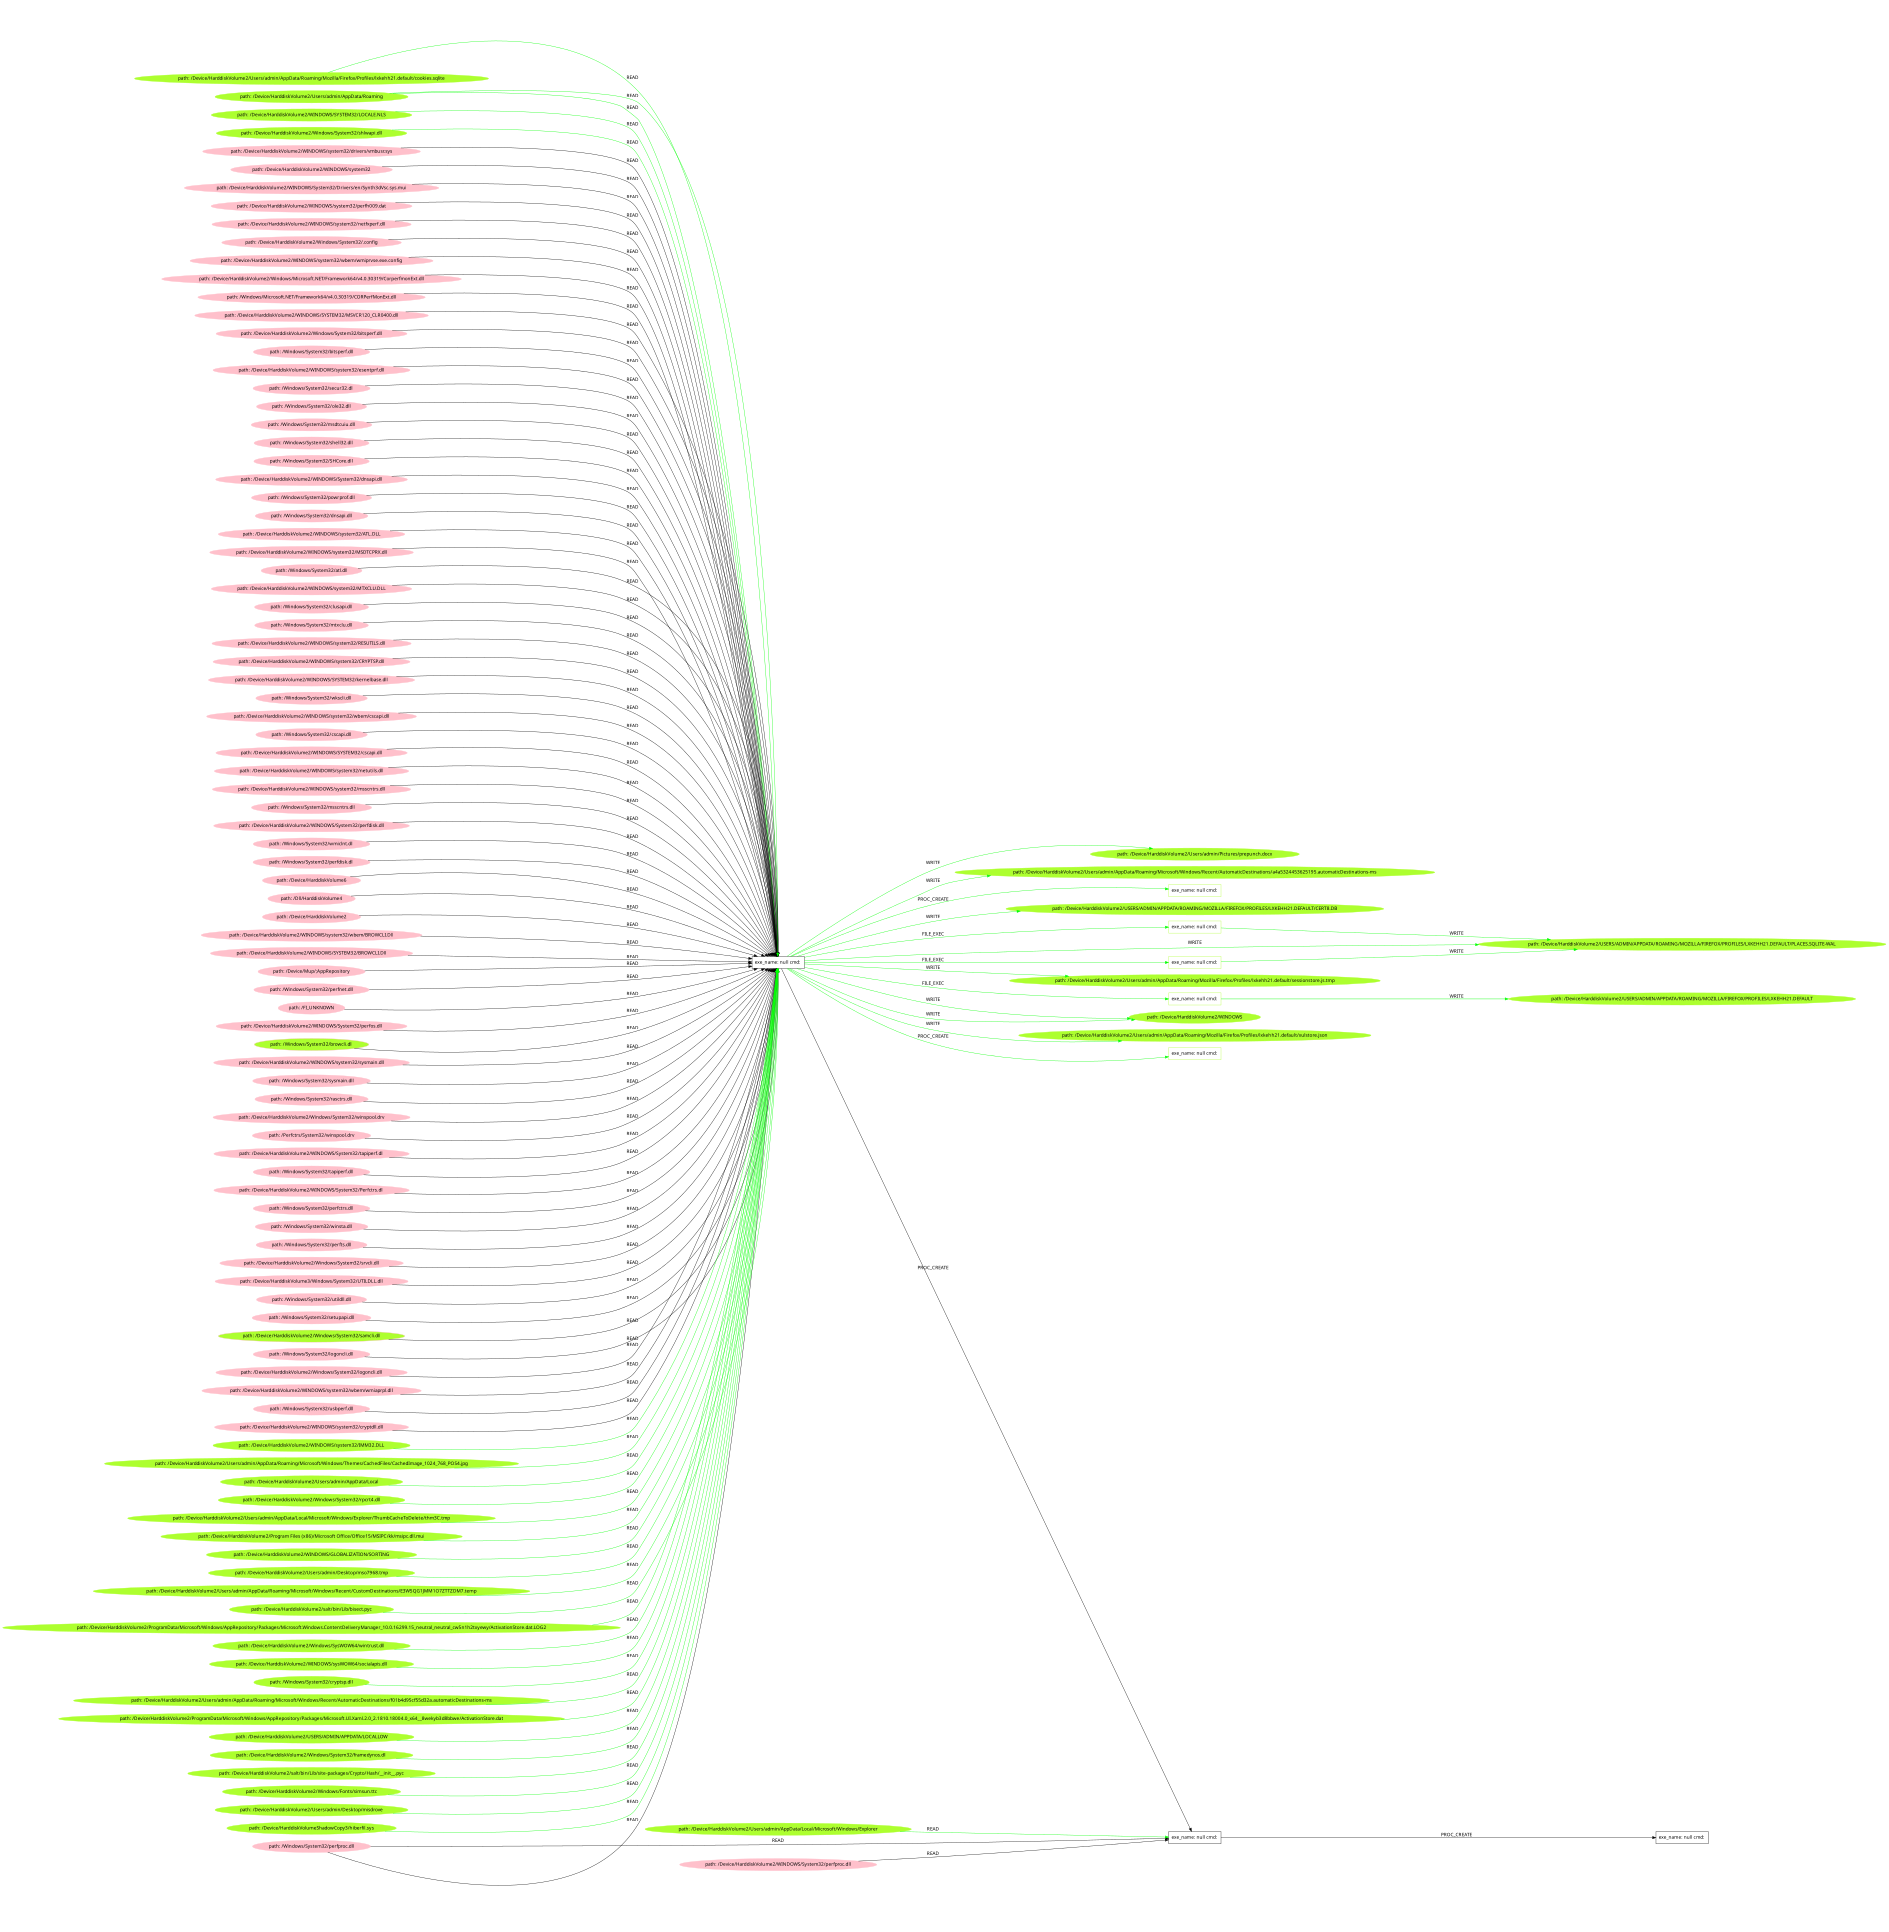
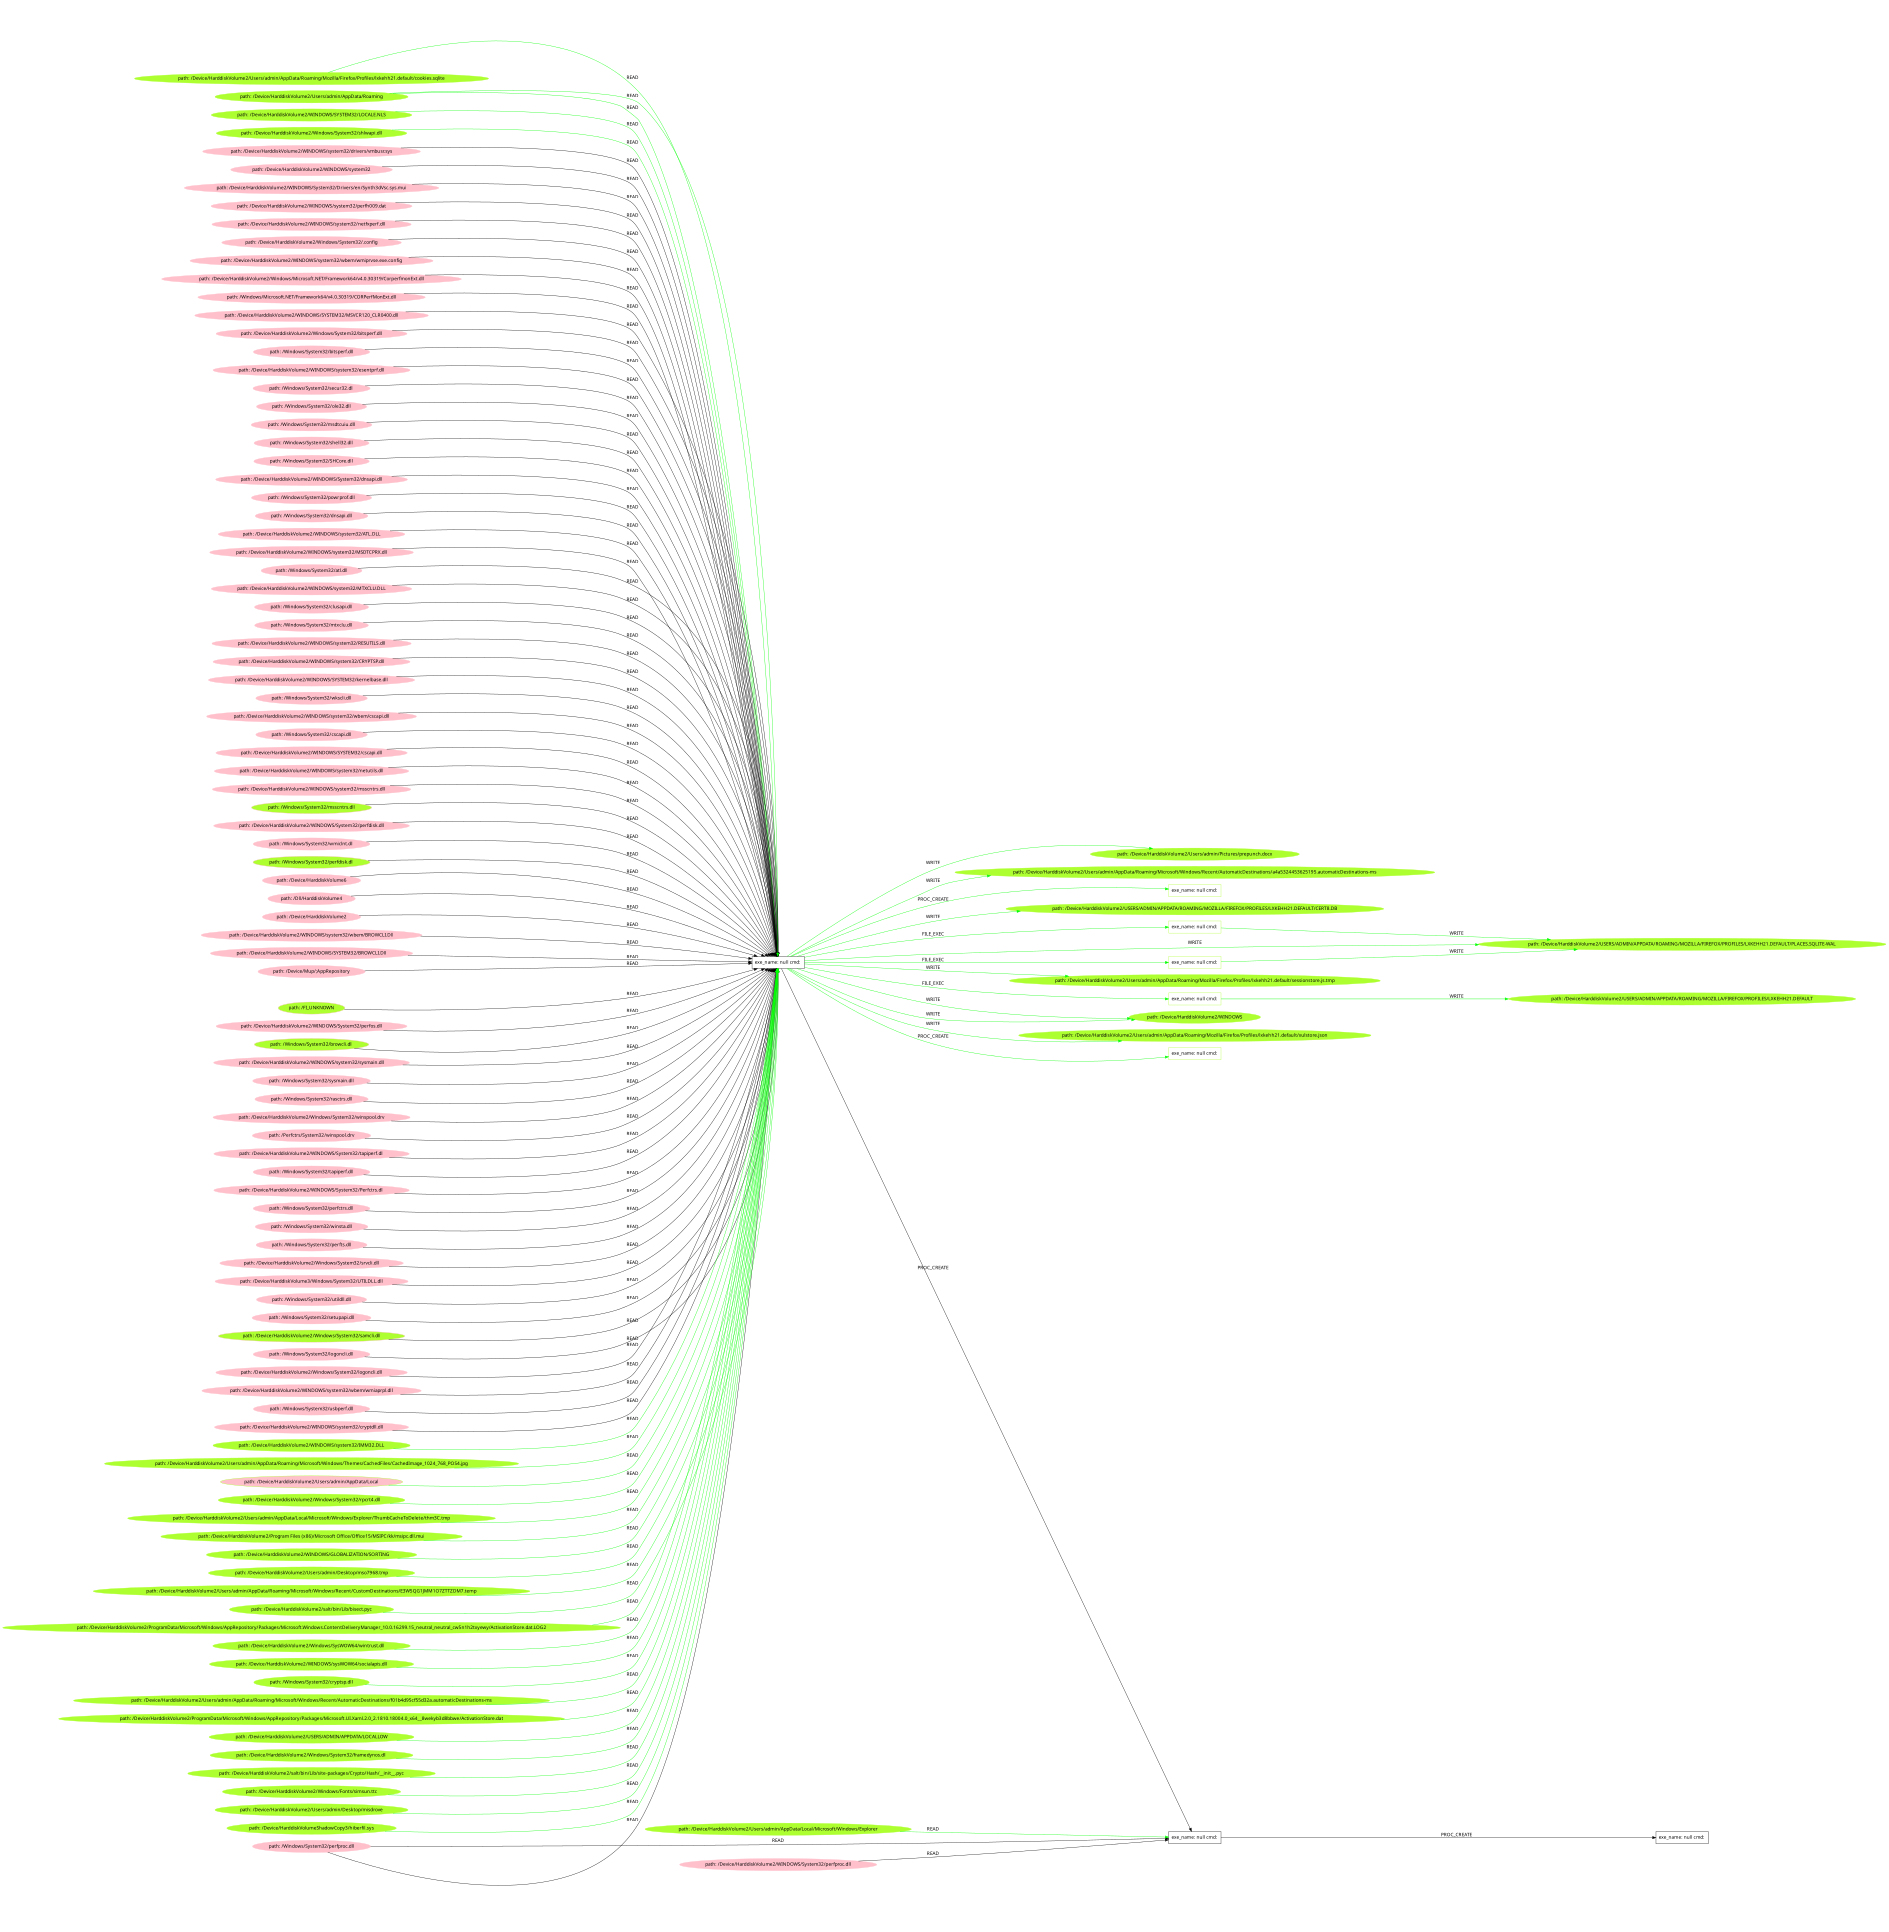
node "path: /Windows/System32/msscntrs.dll": fillcolor pink -> greenyellow
node "path: /Windows/System32/perfdisk.dll": fillcolor pink -> greenyellow
node "path: /Windows/System32/perfnet.dll": removed
node "path: /FI_UNKNOWN": fillcolor pink -> greenyellow
node "path: /Device/HarddiskVolume2/Users/admin/AppData/Local": fillcolor greenyellow -> pink
